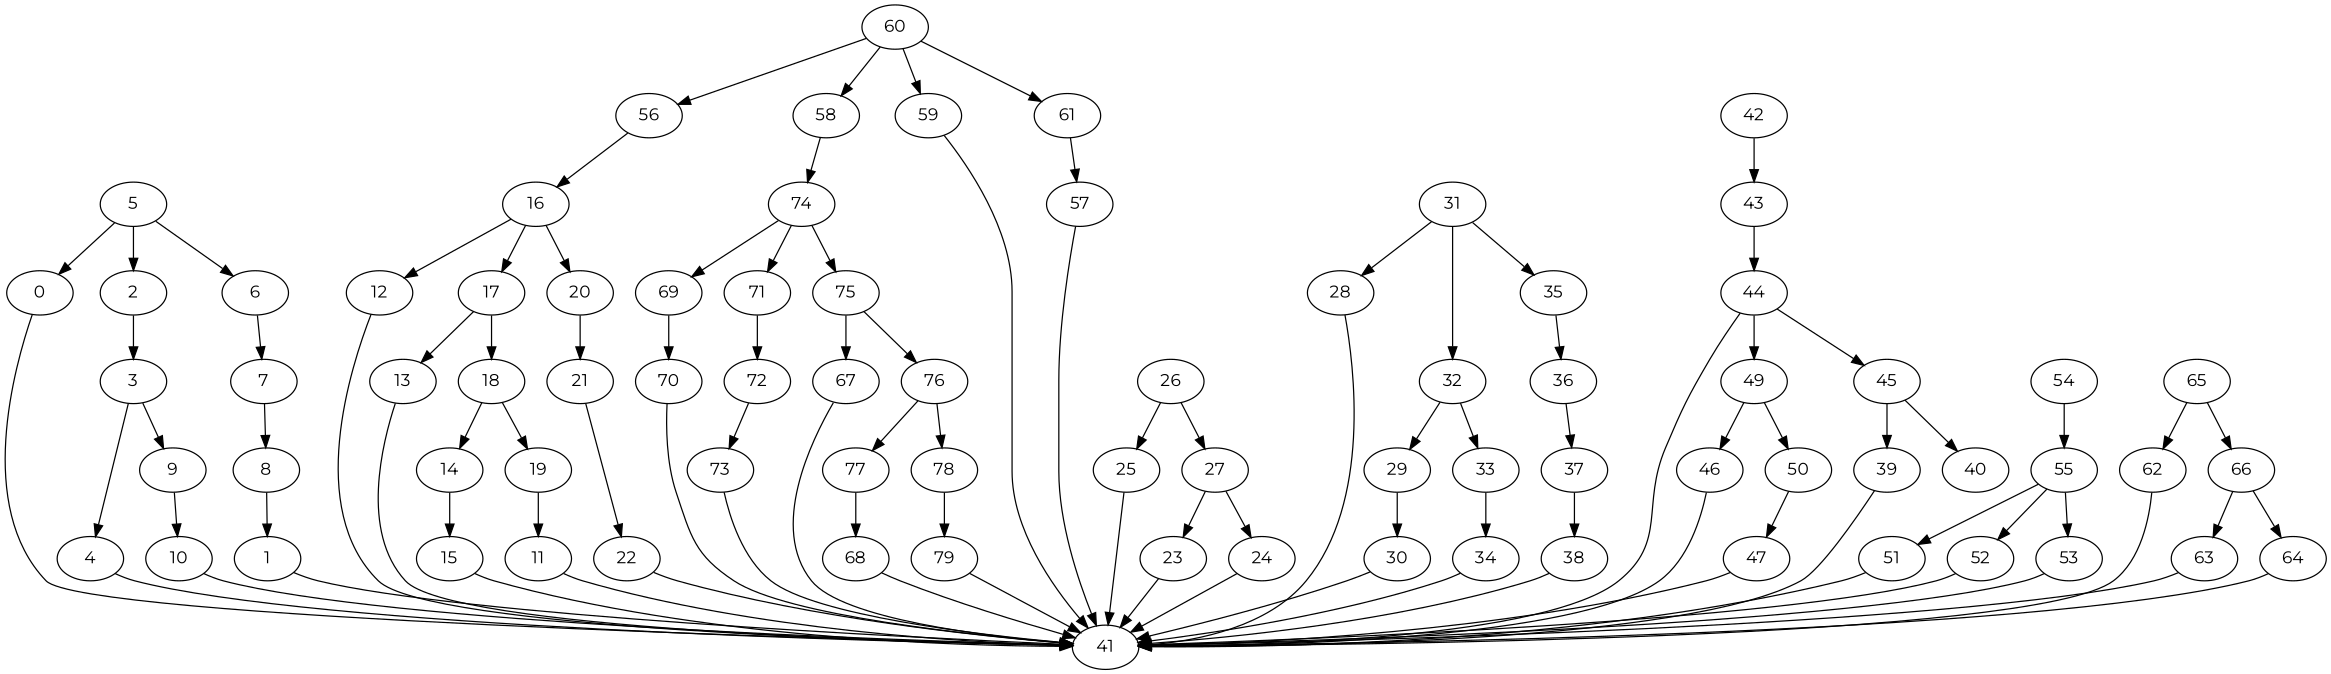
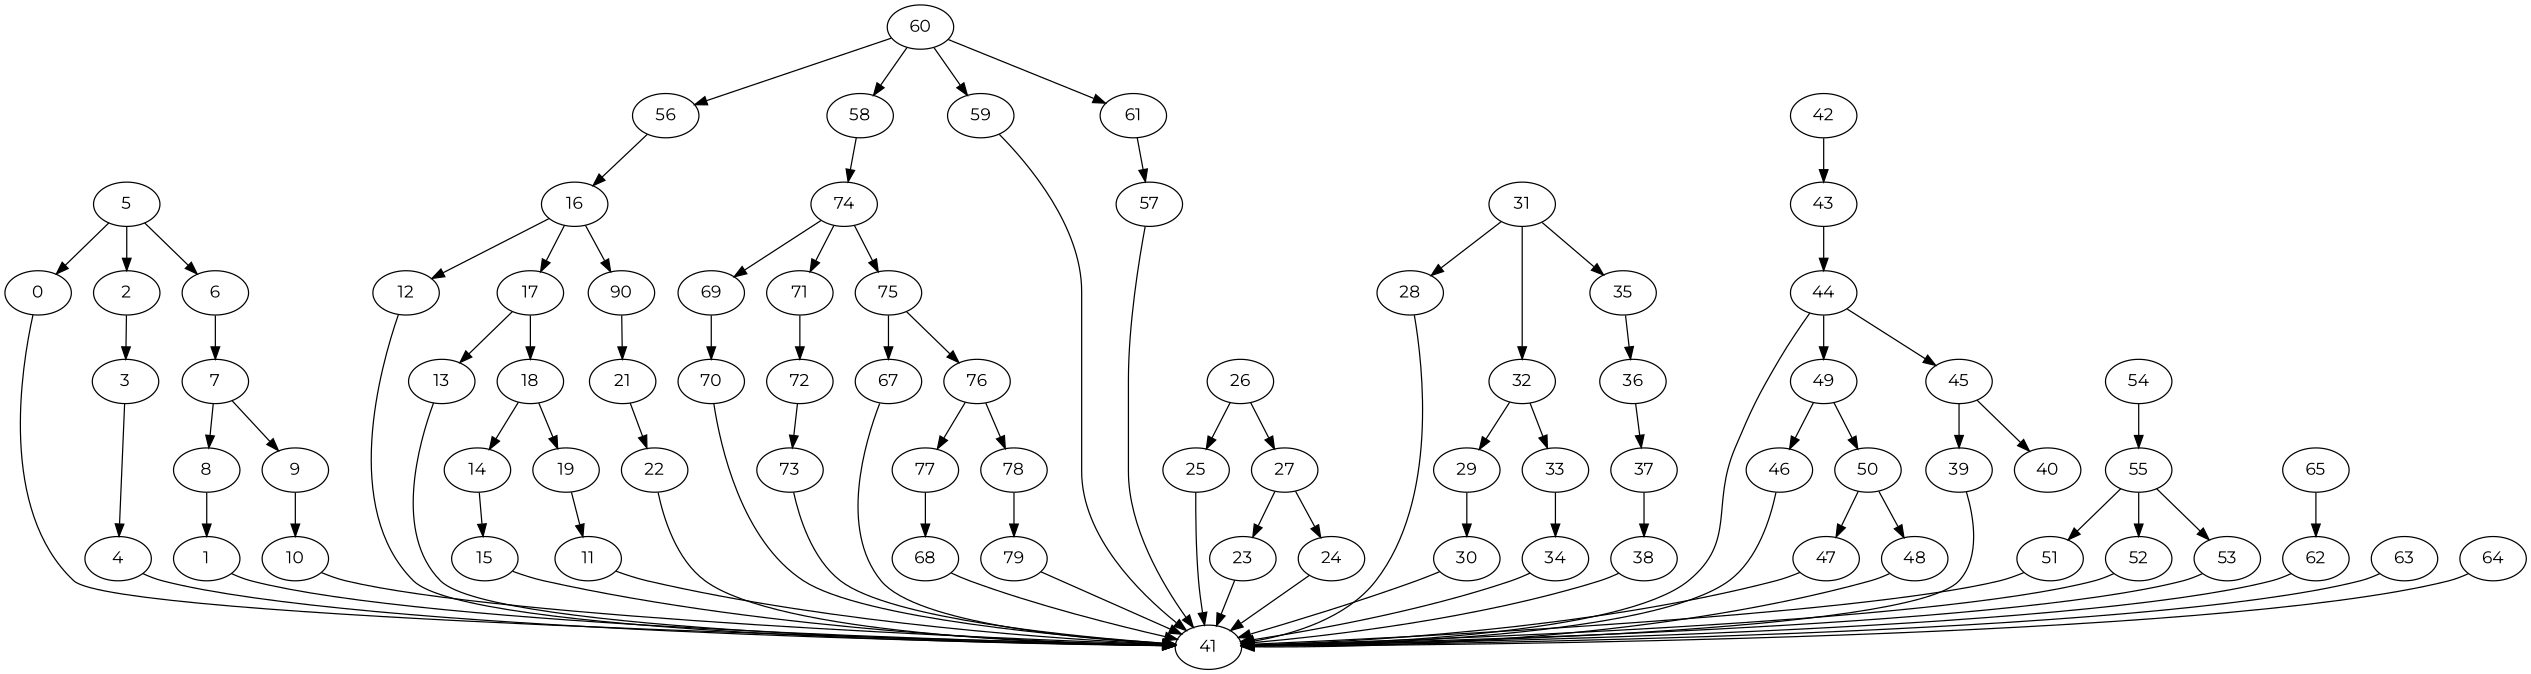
node "20": label "20" -> "90"
edge "3" -> "9": now "7" -> "9"
node "66": removed
node "48": added
